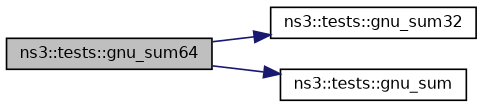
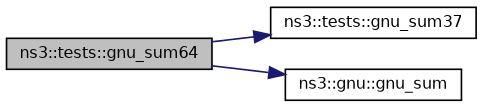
node "ns3::tests::gnu_sum32": label "ns3::tests::gnu_sum32" -> "ns3::tests::gnu_sum37"
node "ns3::tests::gnu_sum": label "ns3::tests::gnu_sum" -> "ns3::gnu::gnu_sum"
